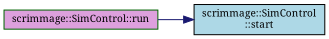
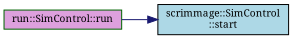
node "scrimmage::SimControl::run": label "scrimmage::SimControl::run" -> "run::SimControl::run"
